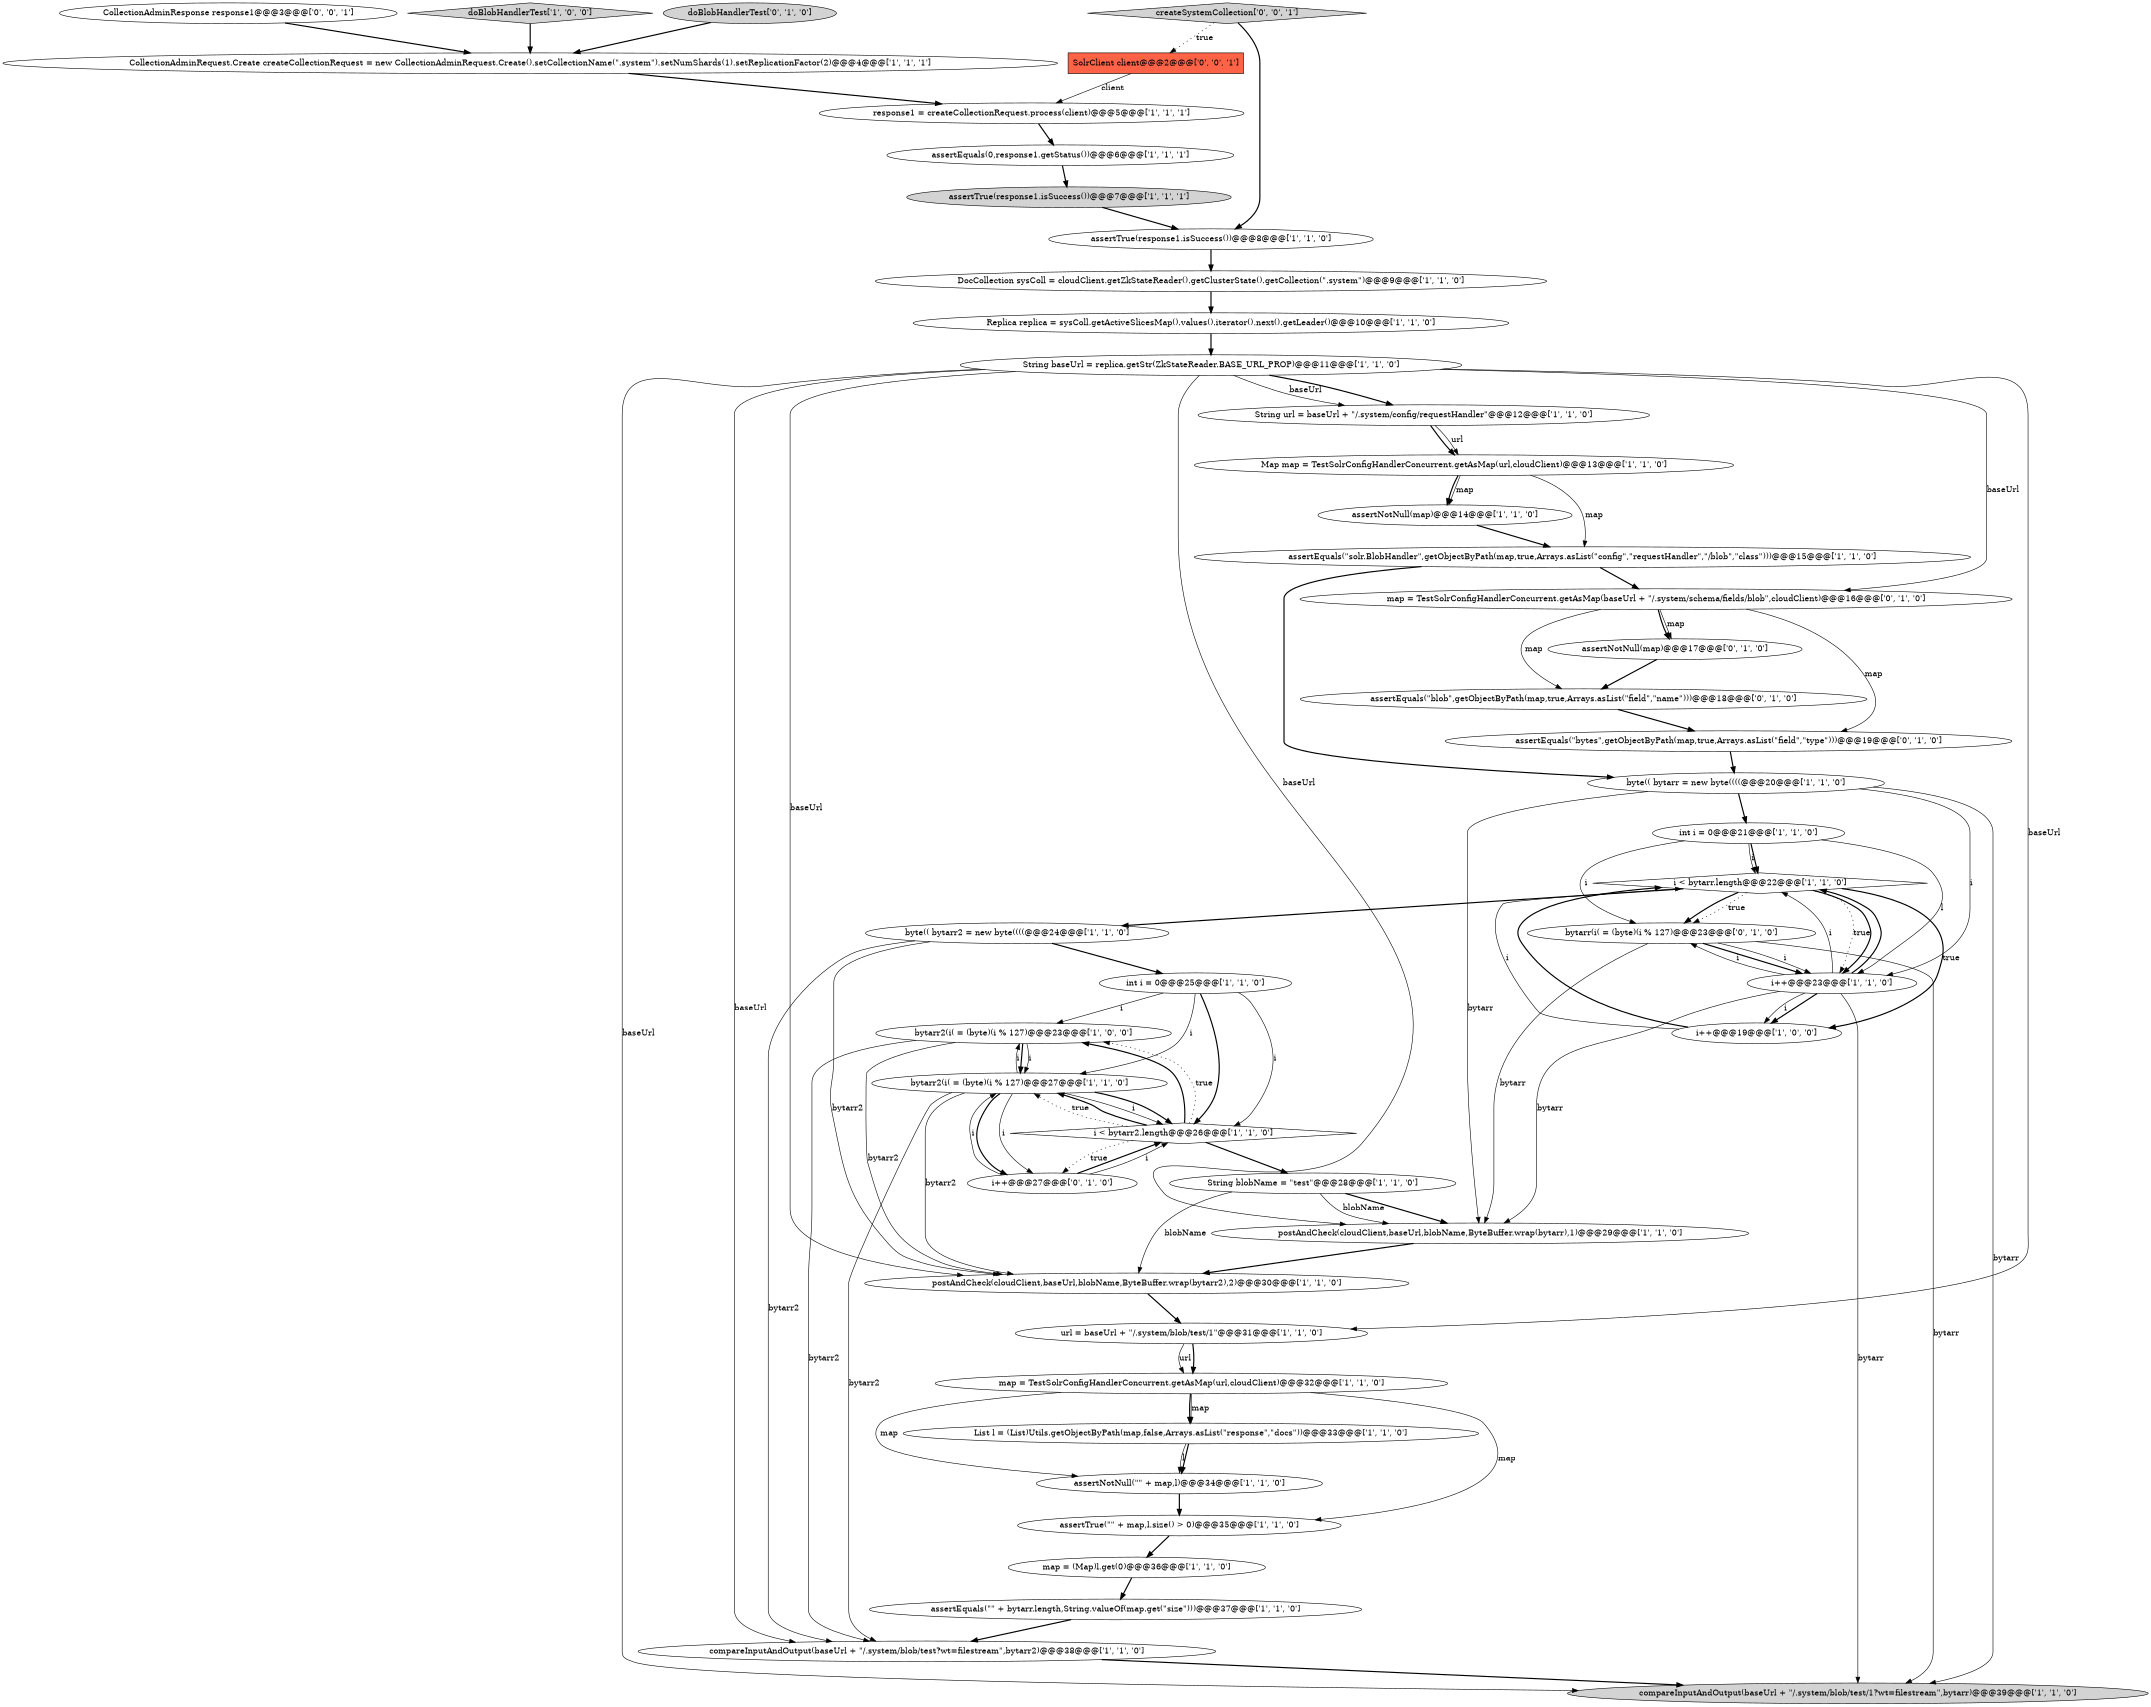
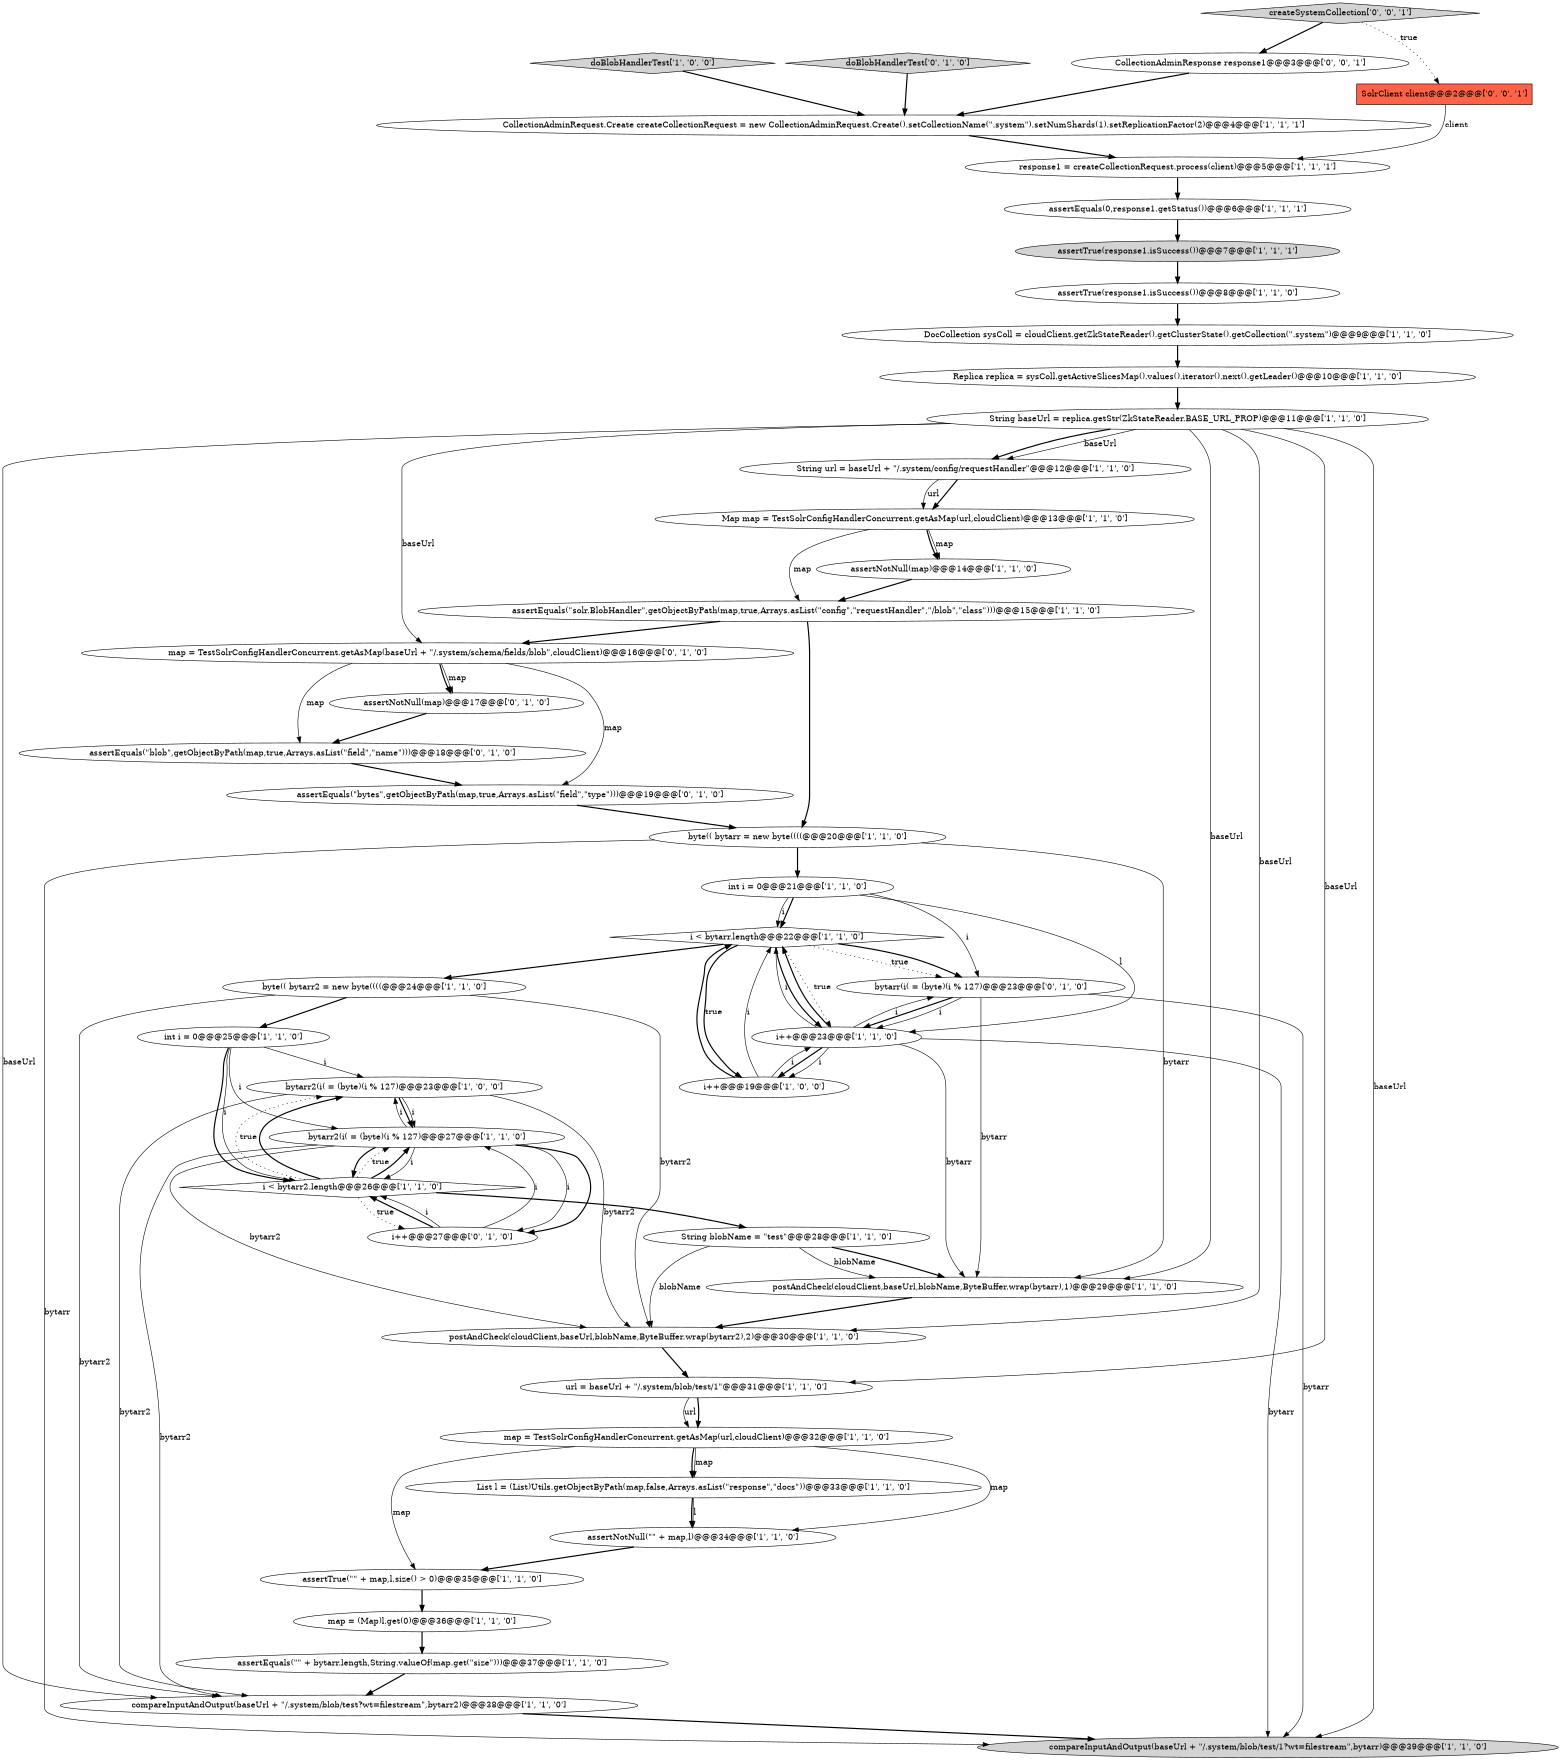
node "doBlobHandlerTest['0', '1', '0']": shape ellipse -> diamond
edge "createSystemCollection['0', '0', '1']" -> "assertTrue(response1.isSuccess())@@@8@@@['1', '1', '0']": now "createSystemCollection['0', '0', '1']" -> "CollectionAdminResponse response1@@@3@@@['0', '0', '1']"
edge "byte(( bytarr = new byte((((@@@20@@@['1', '1', '0']" -> "i++@@@23@@@['1', '1', '0']": now "i++@@@19@@@['1', '0', '0']" -> "i++@@@23@@@['1', '1', '0']"
